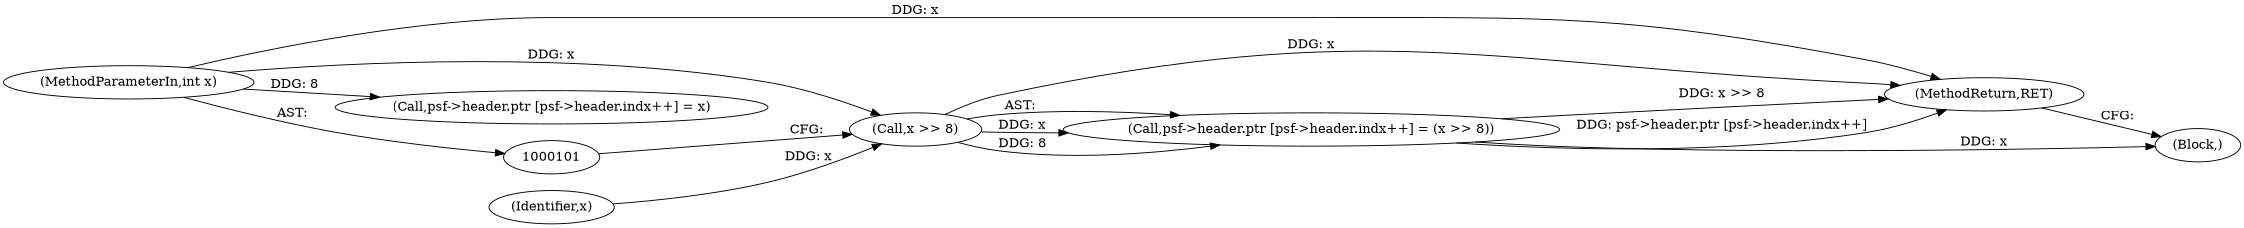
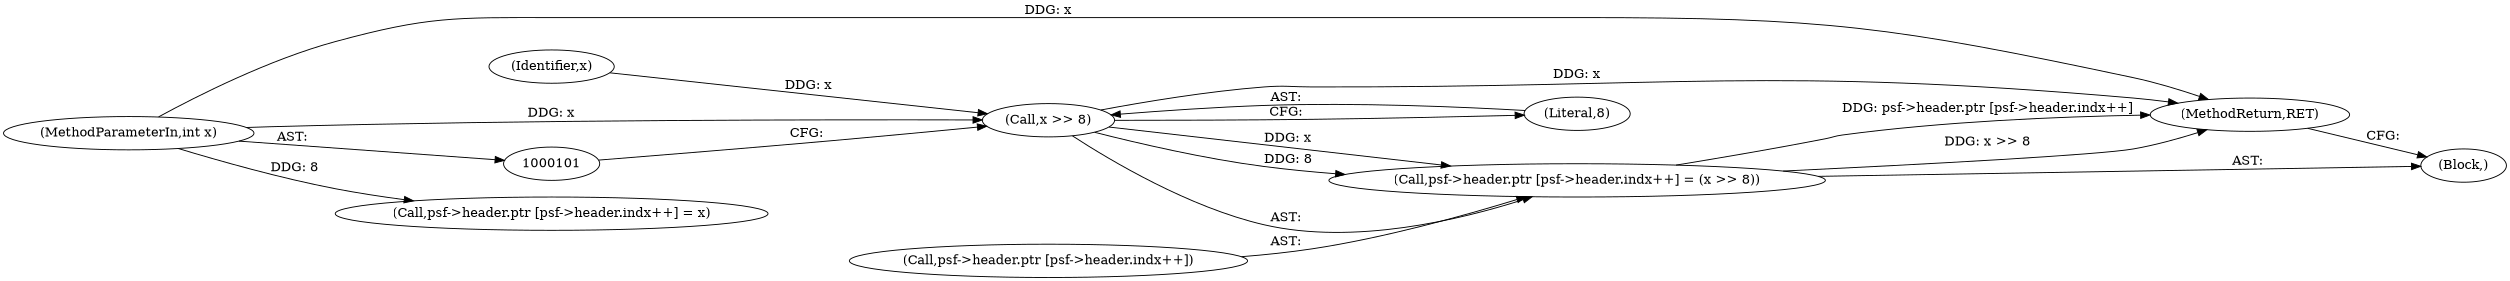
node "(Literal,8)": added
edge "(Call,psf->header.ptr [psf->header.indx++] = (x >> 8))" -> "(Block,)": label "DDG: x" -> "AST: "
node "(Call,psf->header.ptr [psf->header.indx++])": added
